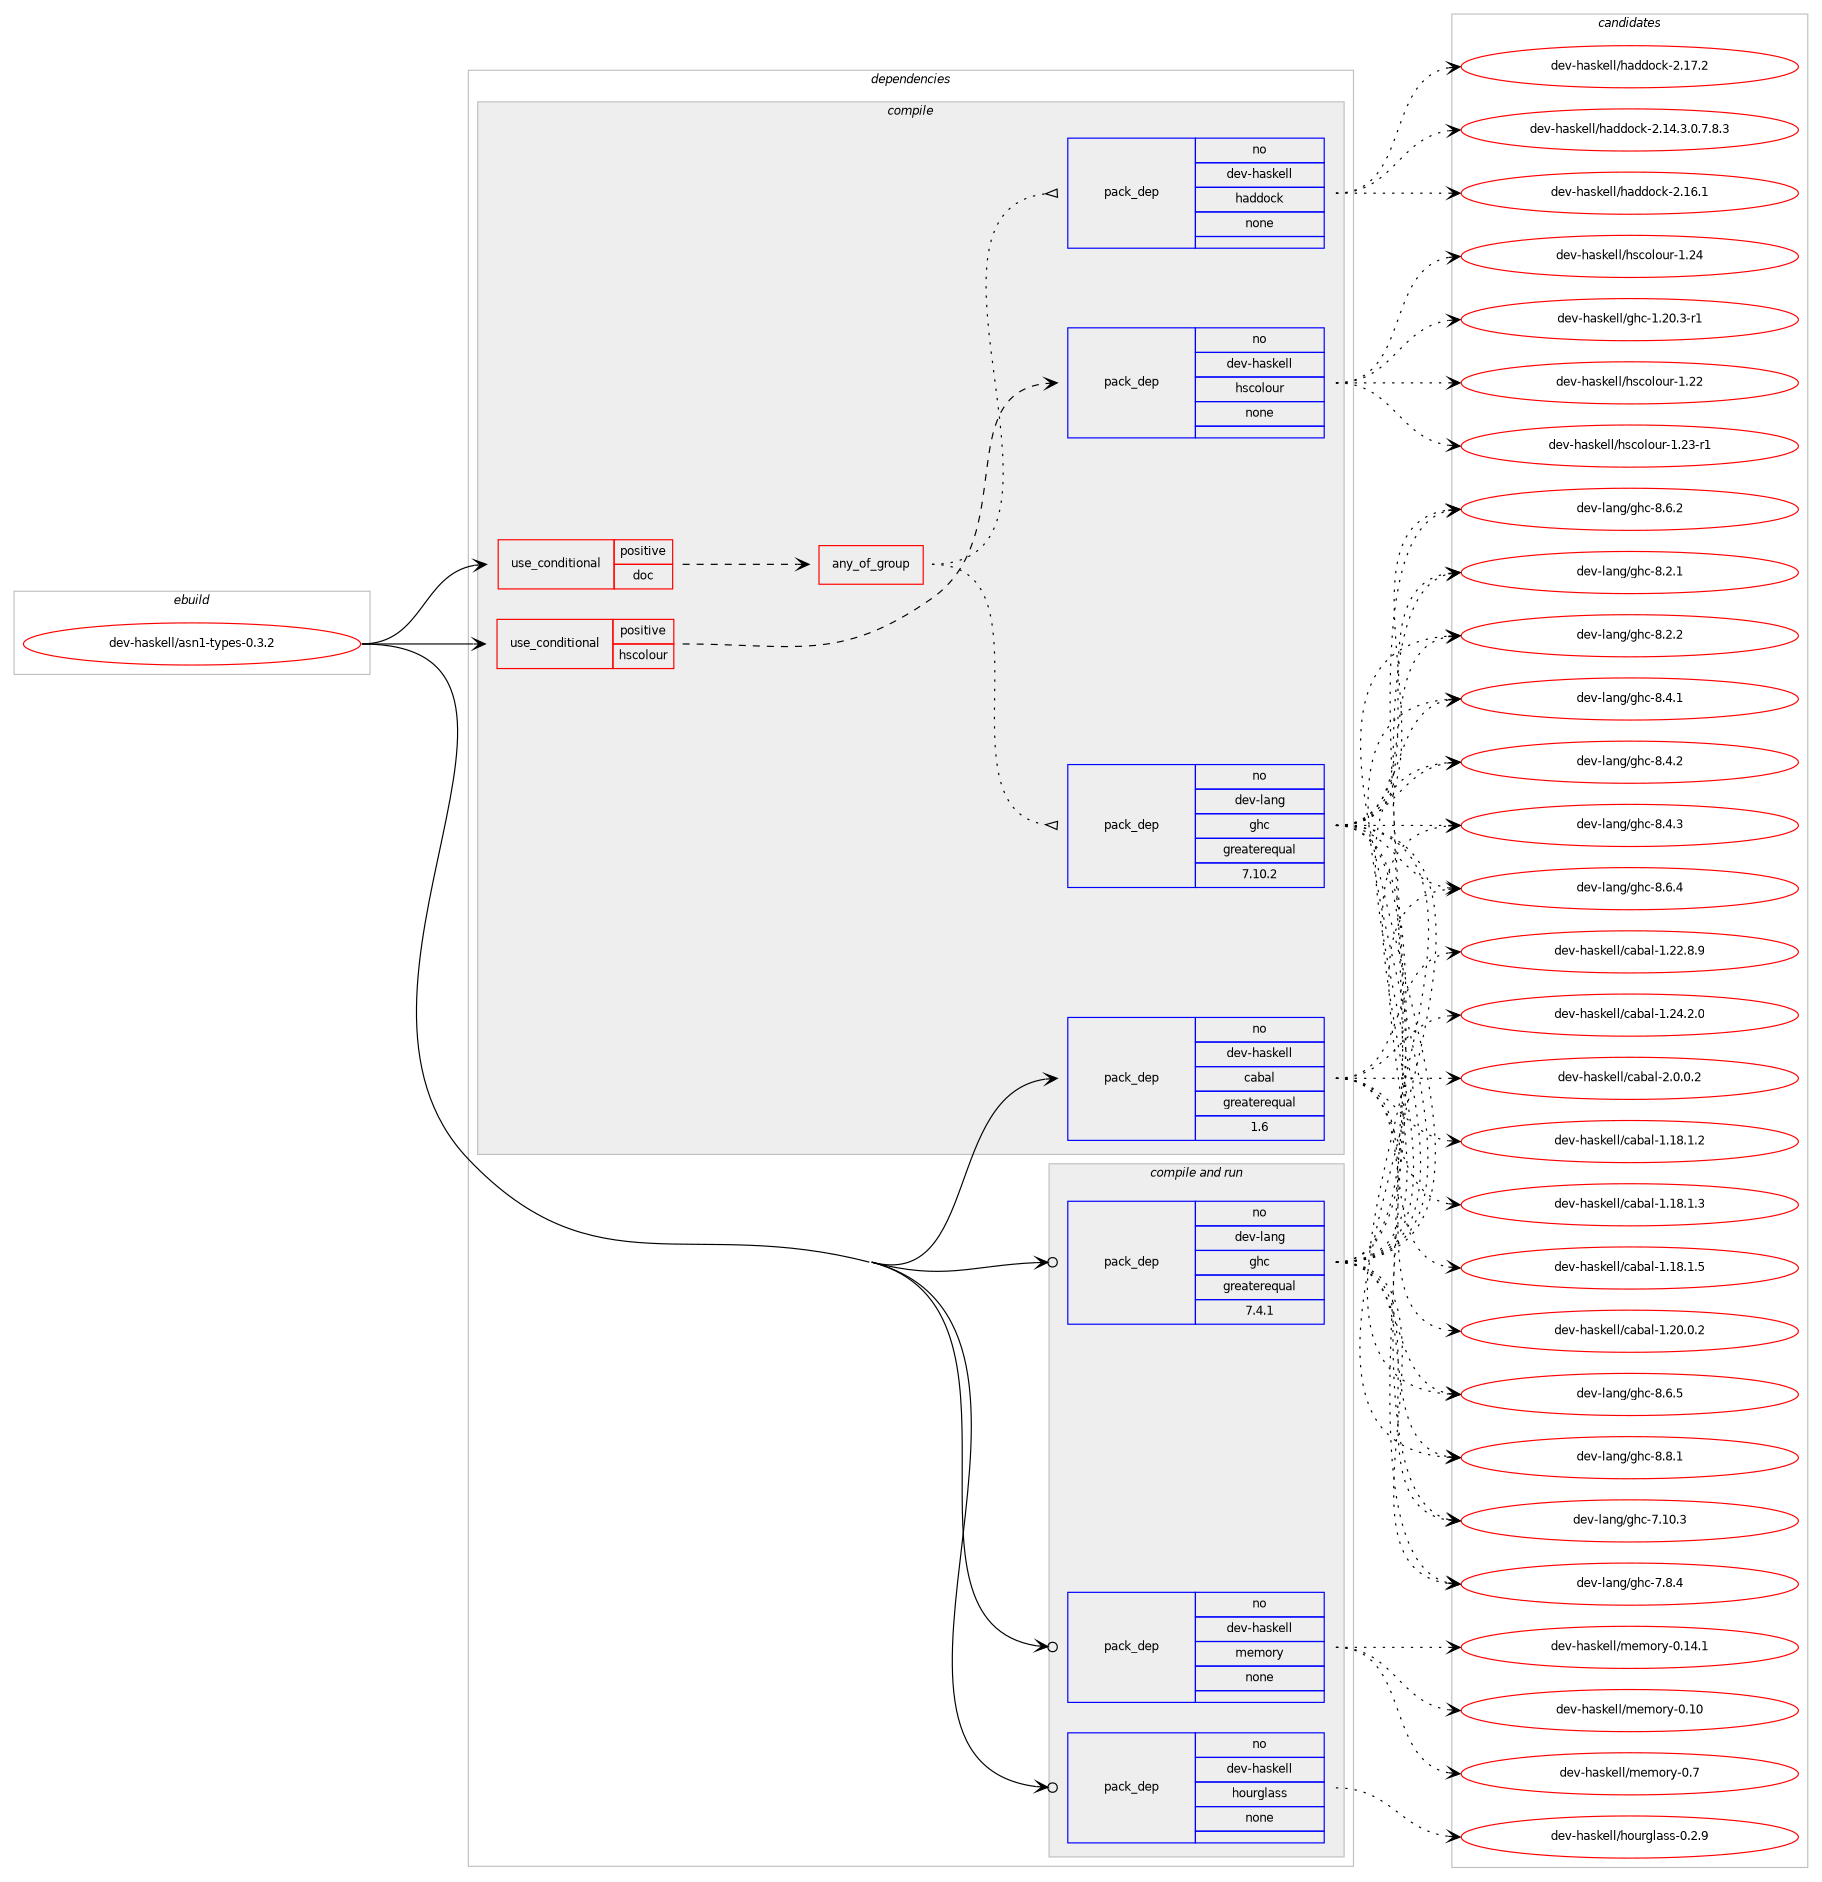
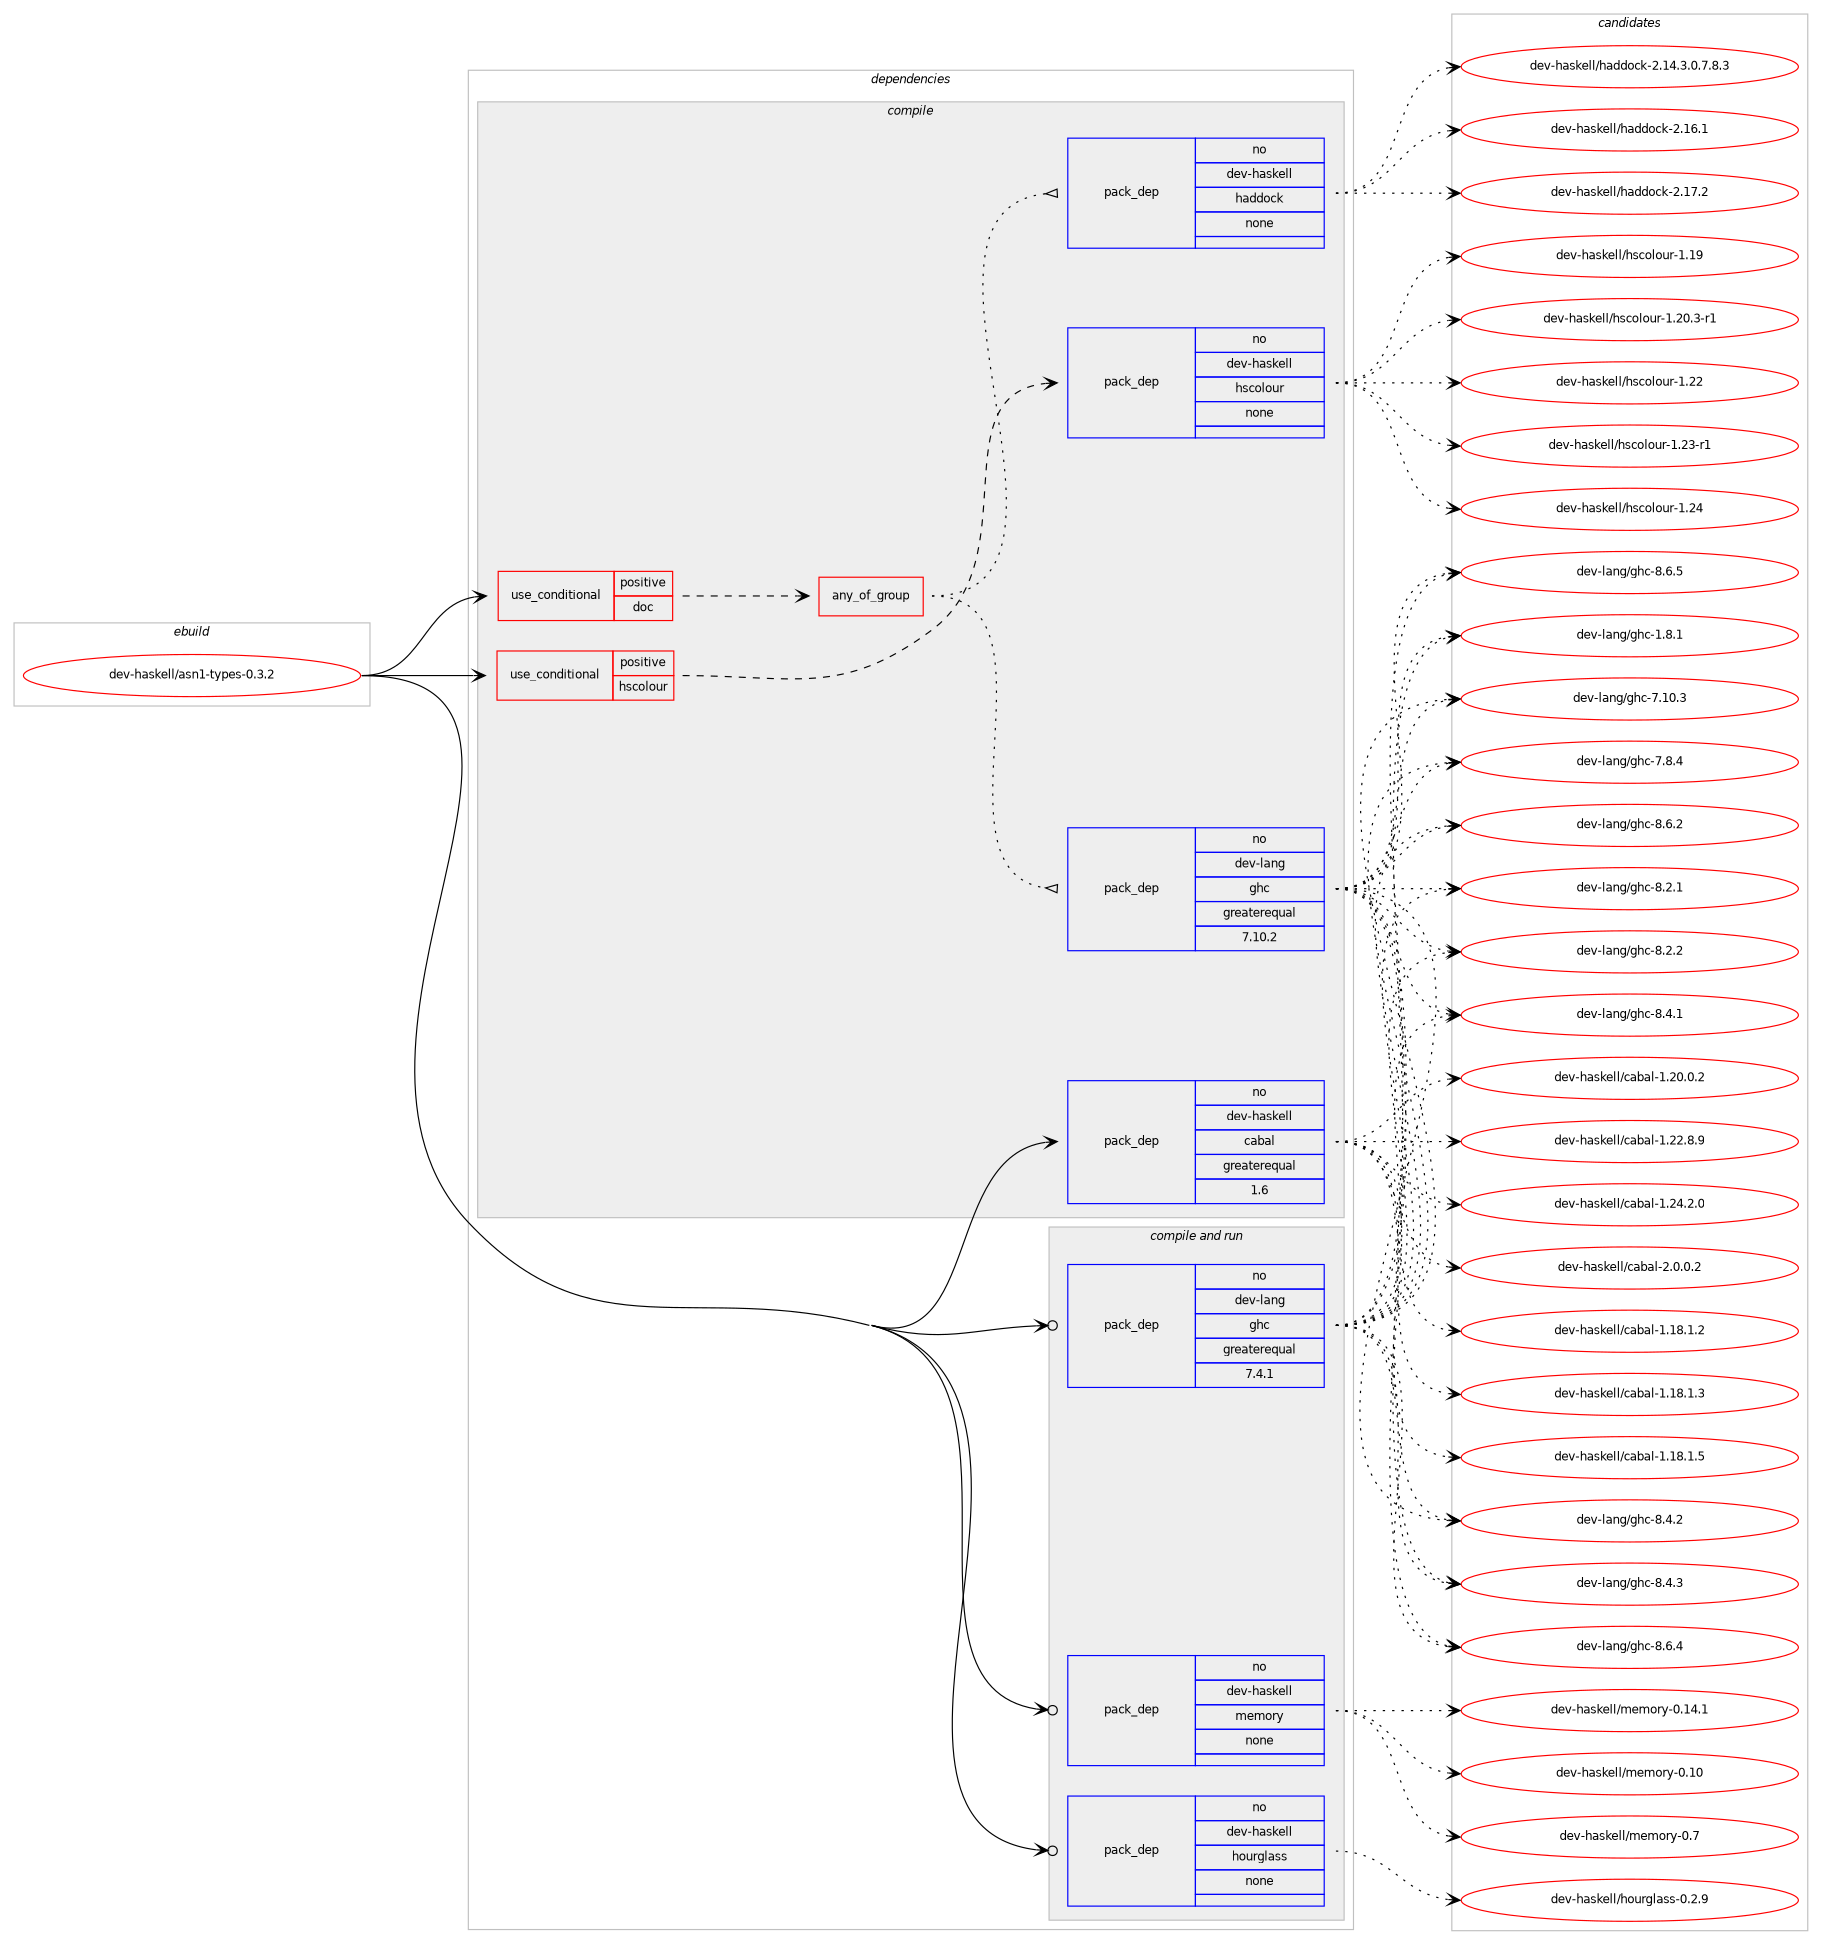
node "dev-haskell/hscolour-1.19": added
node "dev-haskell/ghc-1.20.3-r1": label "dev-haskell/ghc-1.20.3-r1" -> "dev-haskell/hscolour-1.20.3-r1"
node "dev-lang/ghc-8.8.1": label "dev-lang/ghc-8.8.1" -> "dev-lang/ghc-1.8.1"
